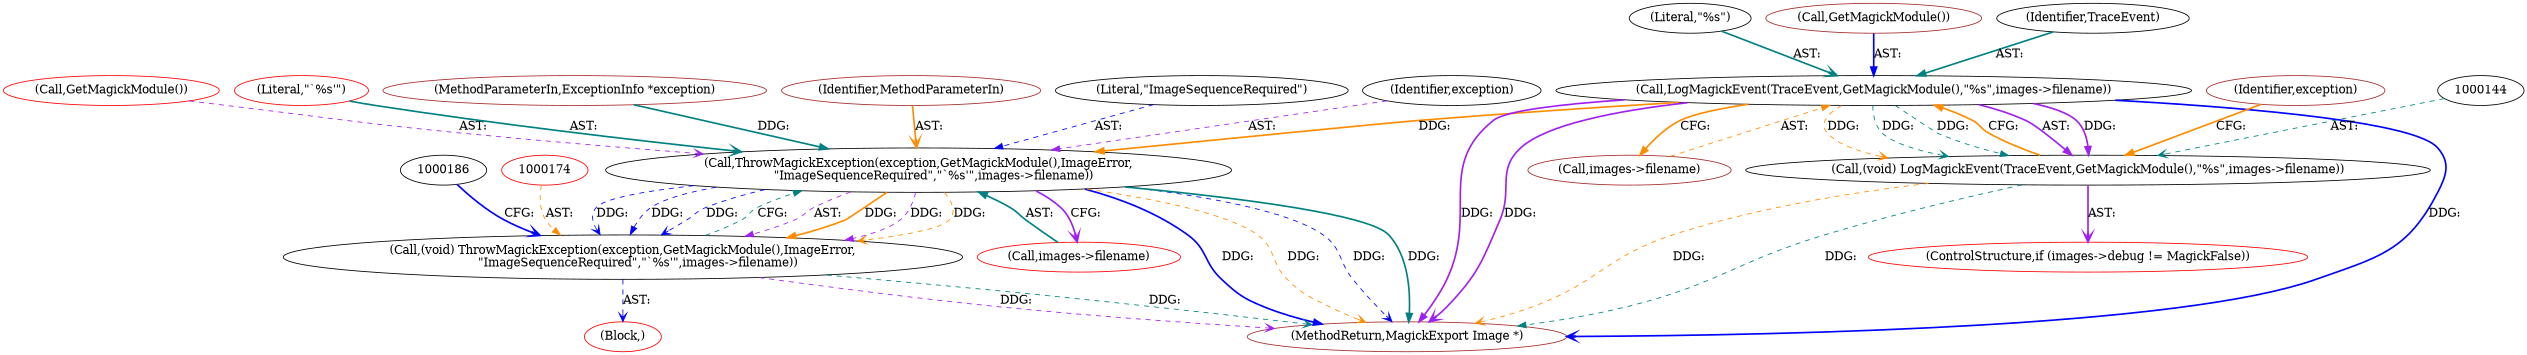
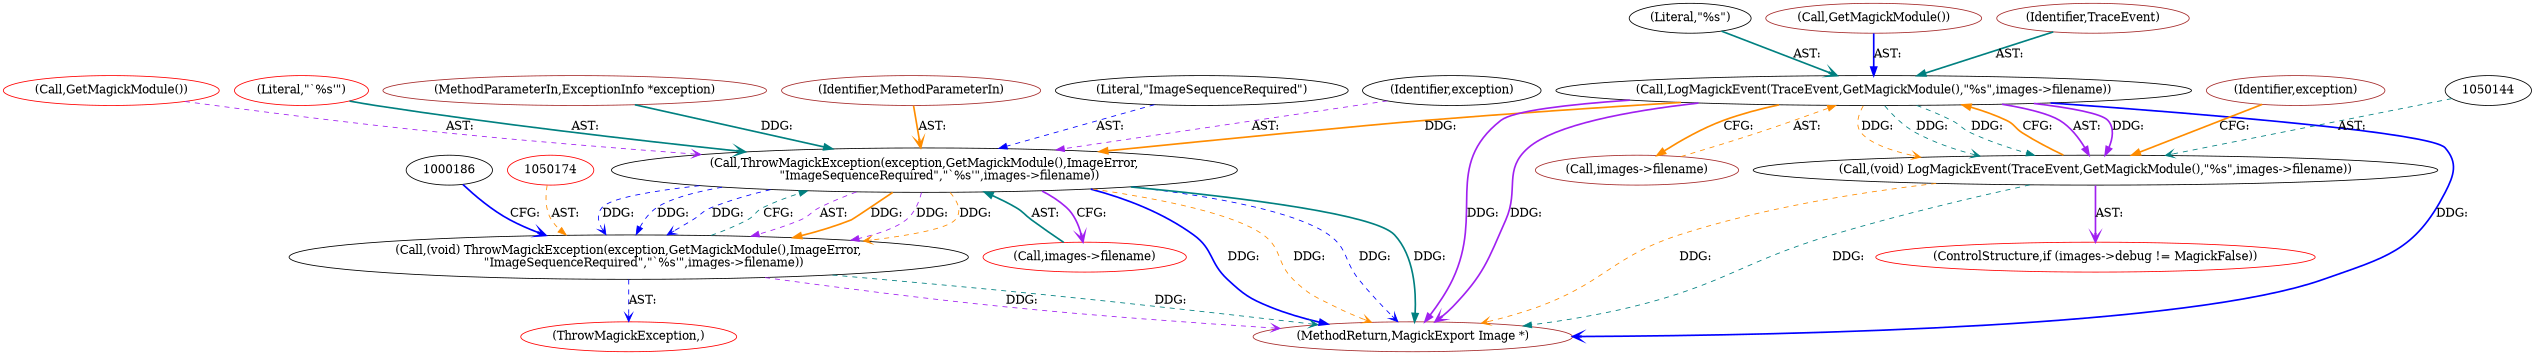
node "(Identifier,TraceEvent)": color black -> brown
node "1000144": label "1000144" -> "1050144"
node "1000174": label "1000174" -> "1050174"
node "(Block,)": label "(Block,)" -> "(ThrowMagickException,)"
